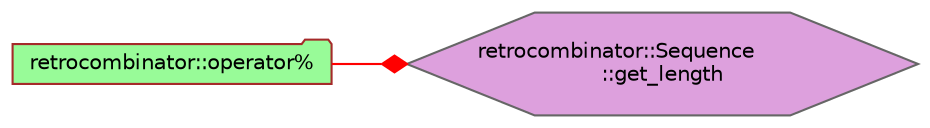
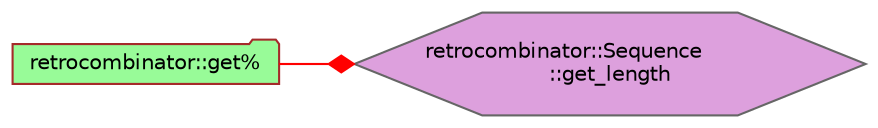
node "retrocombinator::operator%": label "retrocombinator::operator%" -> "retrocombinator::get%"
